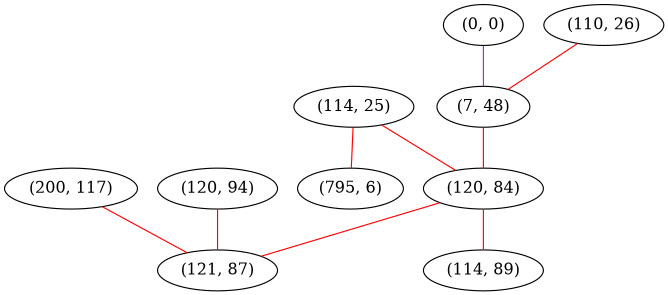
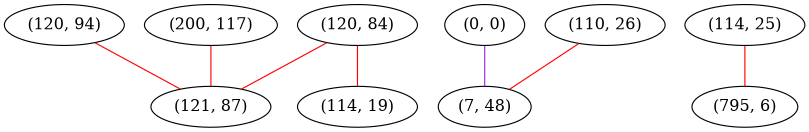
edge "(114, 25)" -- "(120, 84)": removed
edge "(7, 48)" -- "(120, 84)": removed
node "(114, 89)": label "(114, 89)" -> "(114, 19)"
